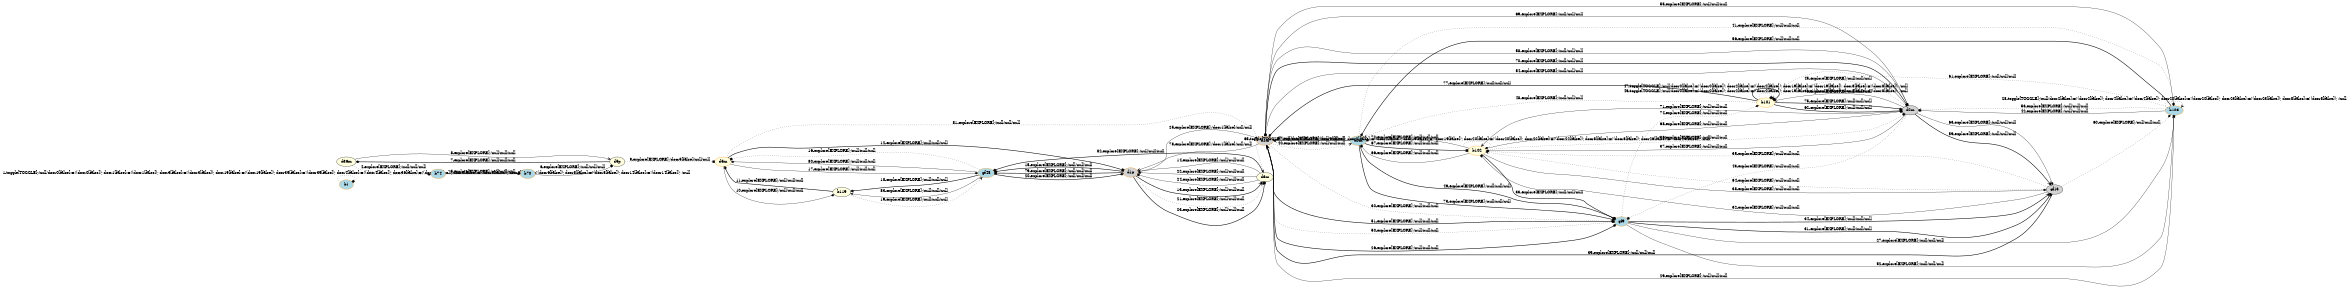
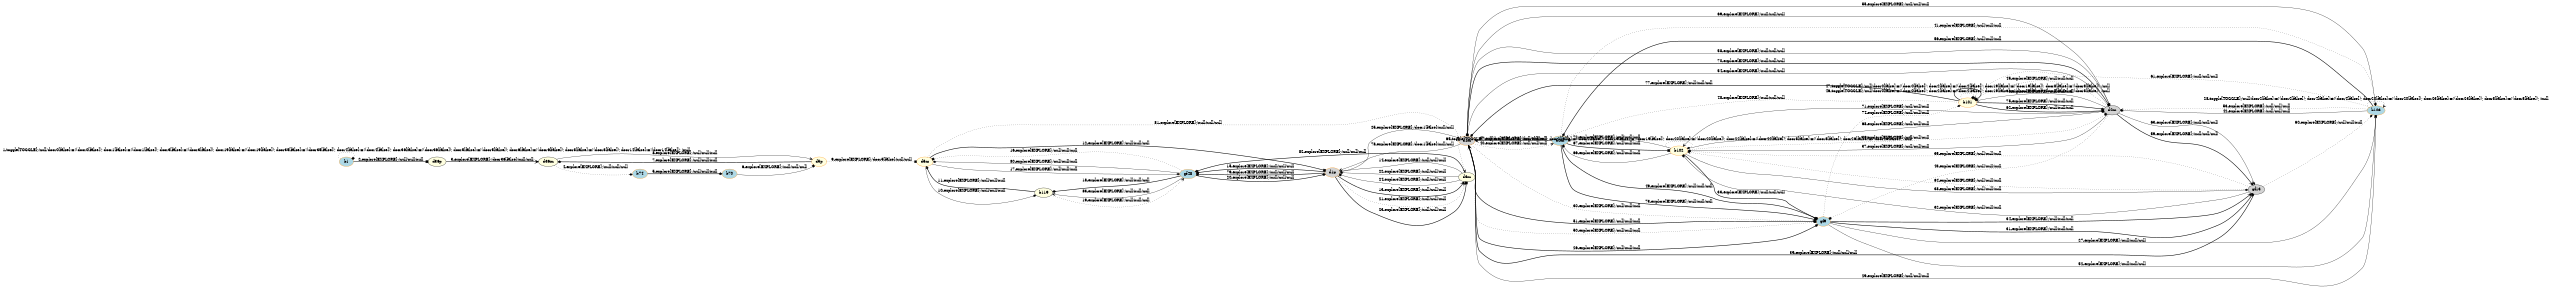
node "d36p": added
node "d5p": color black -> darkorange
